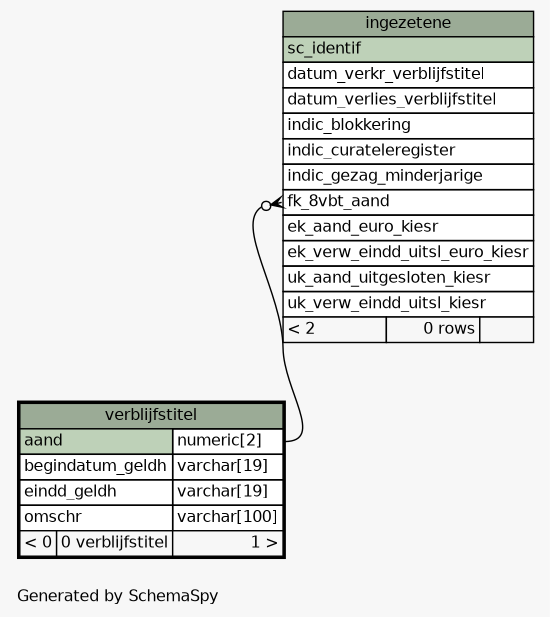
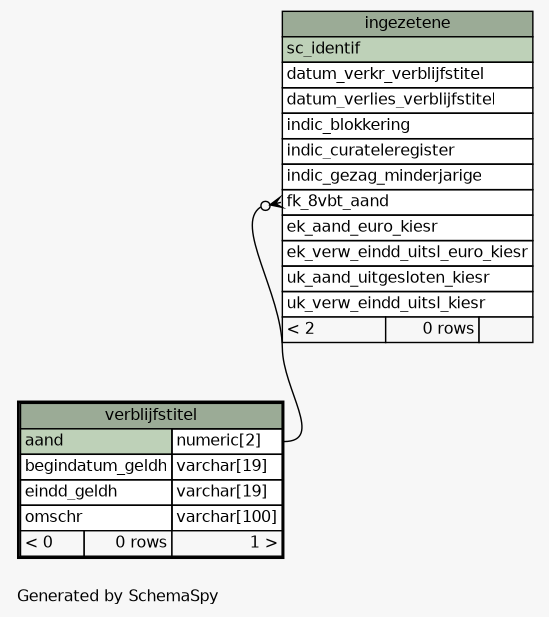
node "verblijfstitel": text "0 verblijfstitel" -> "0 rows"
